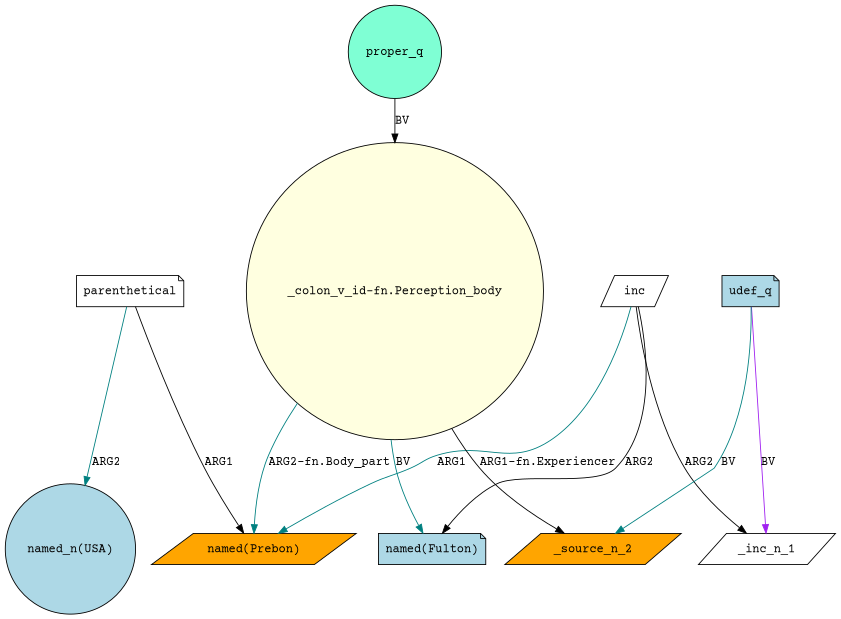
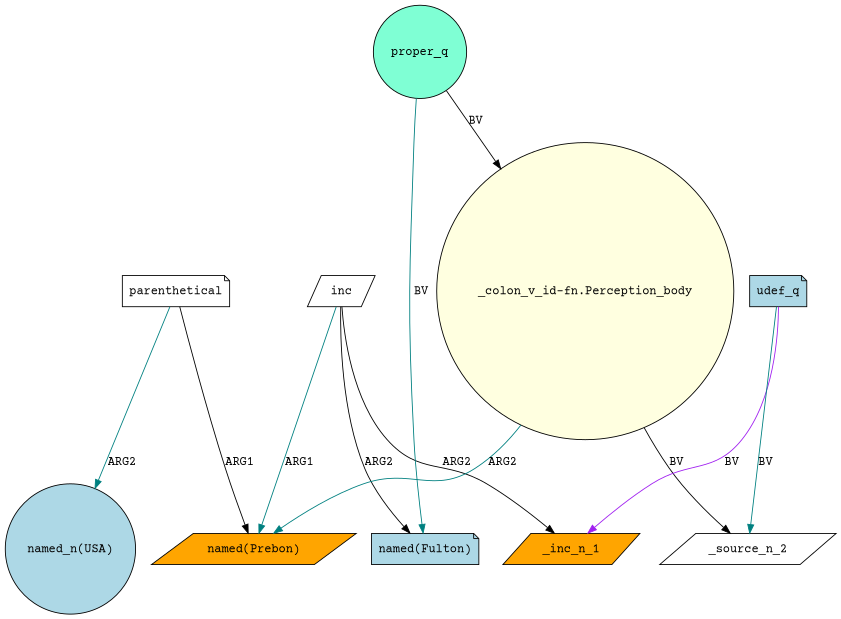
edge "_colon_v_id-fn.Perception_body" -> "named(Prebon)": label "ARG2-fn.Body_part" -> "ARG2"
edge "_colon_v_id-fn.Perception_body" -> "_source_n_2": label "ARG1-fn.Experiencer" -> "BV"
edge "_colon_v_id-fn.Perception_body" -> "named(Fulton)": now "proper_q" -> "named(Fulton)"
node "_source_n_2": fillcolor orange -> white
node "_inc_n_1": fillcolor white -> orange
